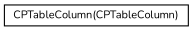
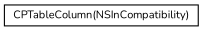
node "CPTableColumn(CPTableColumn)": label "CPTableColumn(CPTableColumn)" -> "CPTableColumn(NSInCompatibility)"
